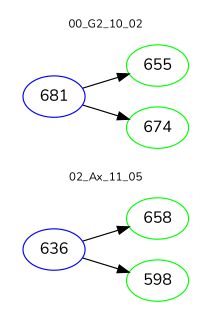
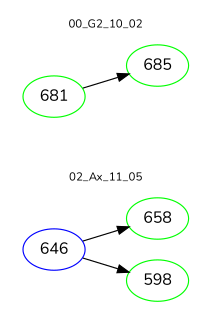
node "655": label "655" -> "685"
node "681": color blue -> green
node "674": removed
node "636": label "636" -> "646"
